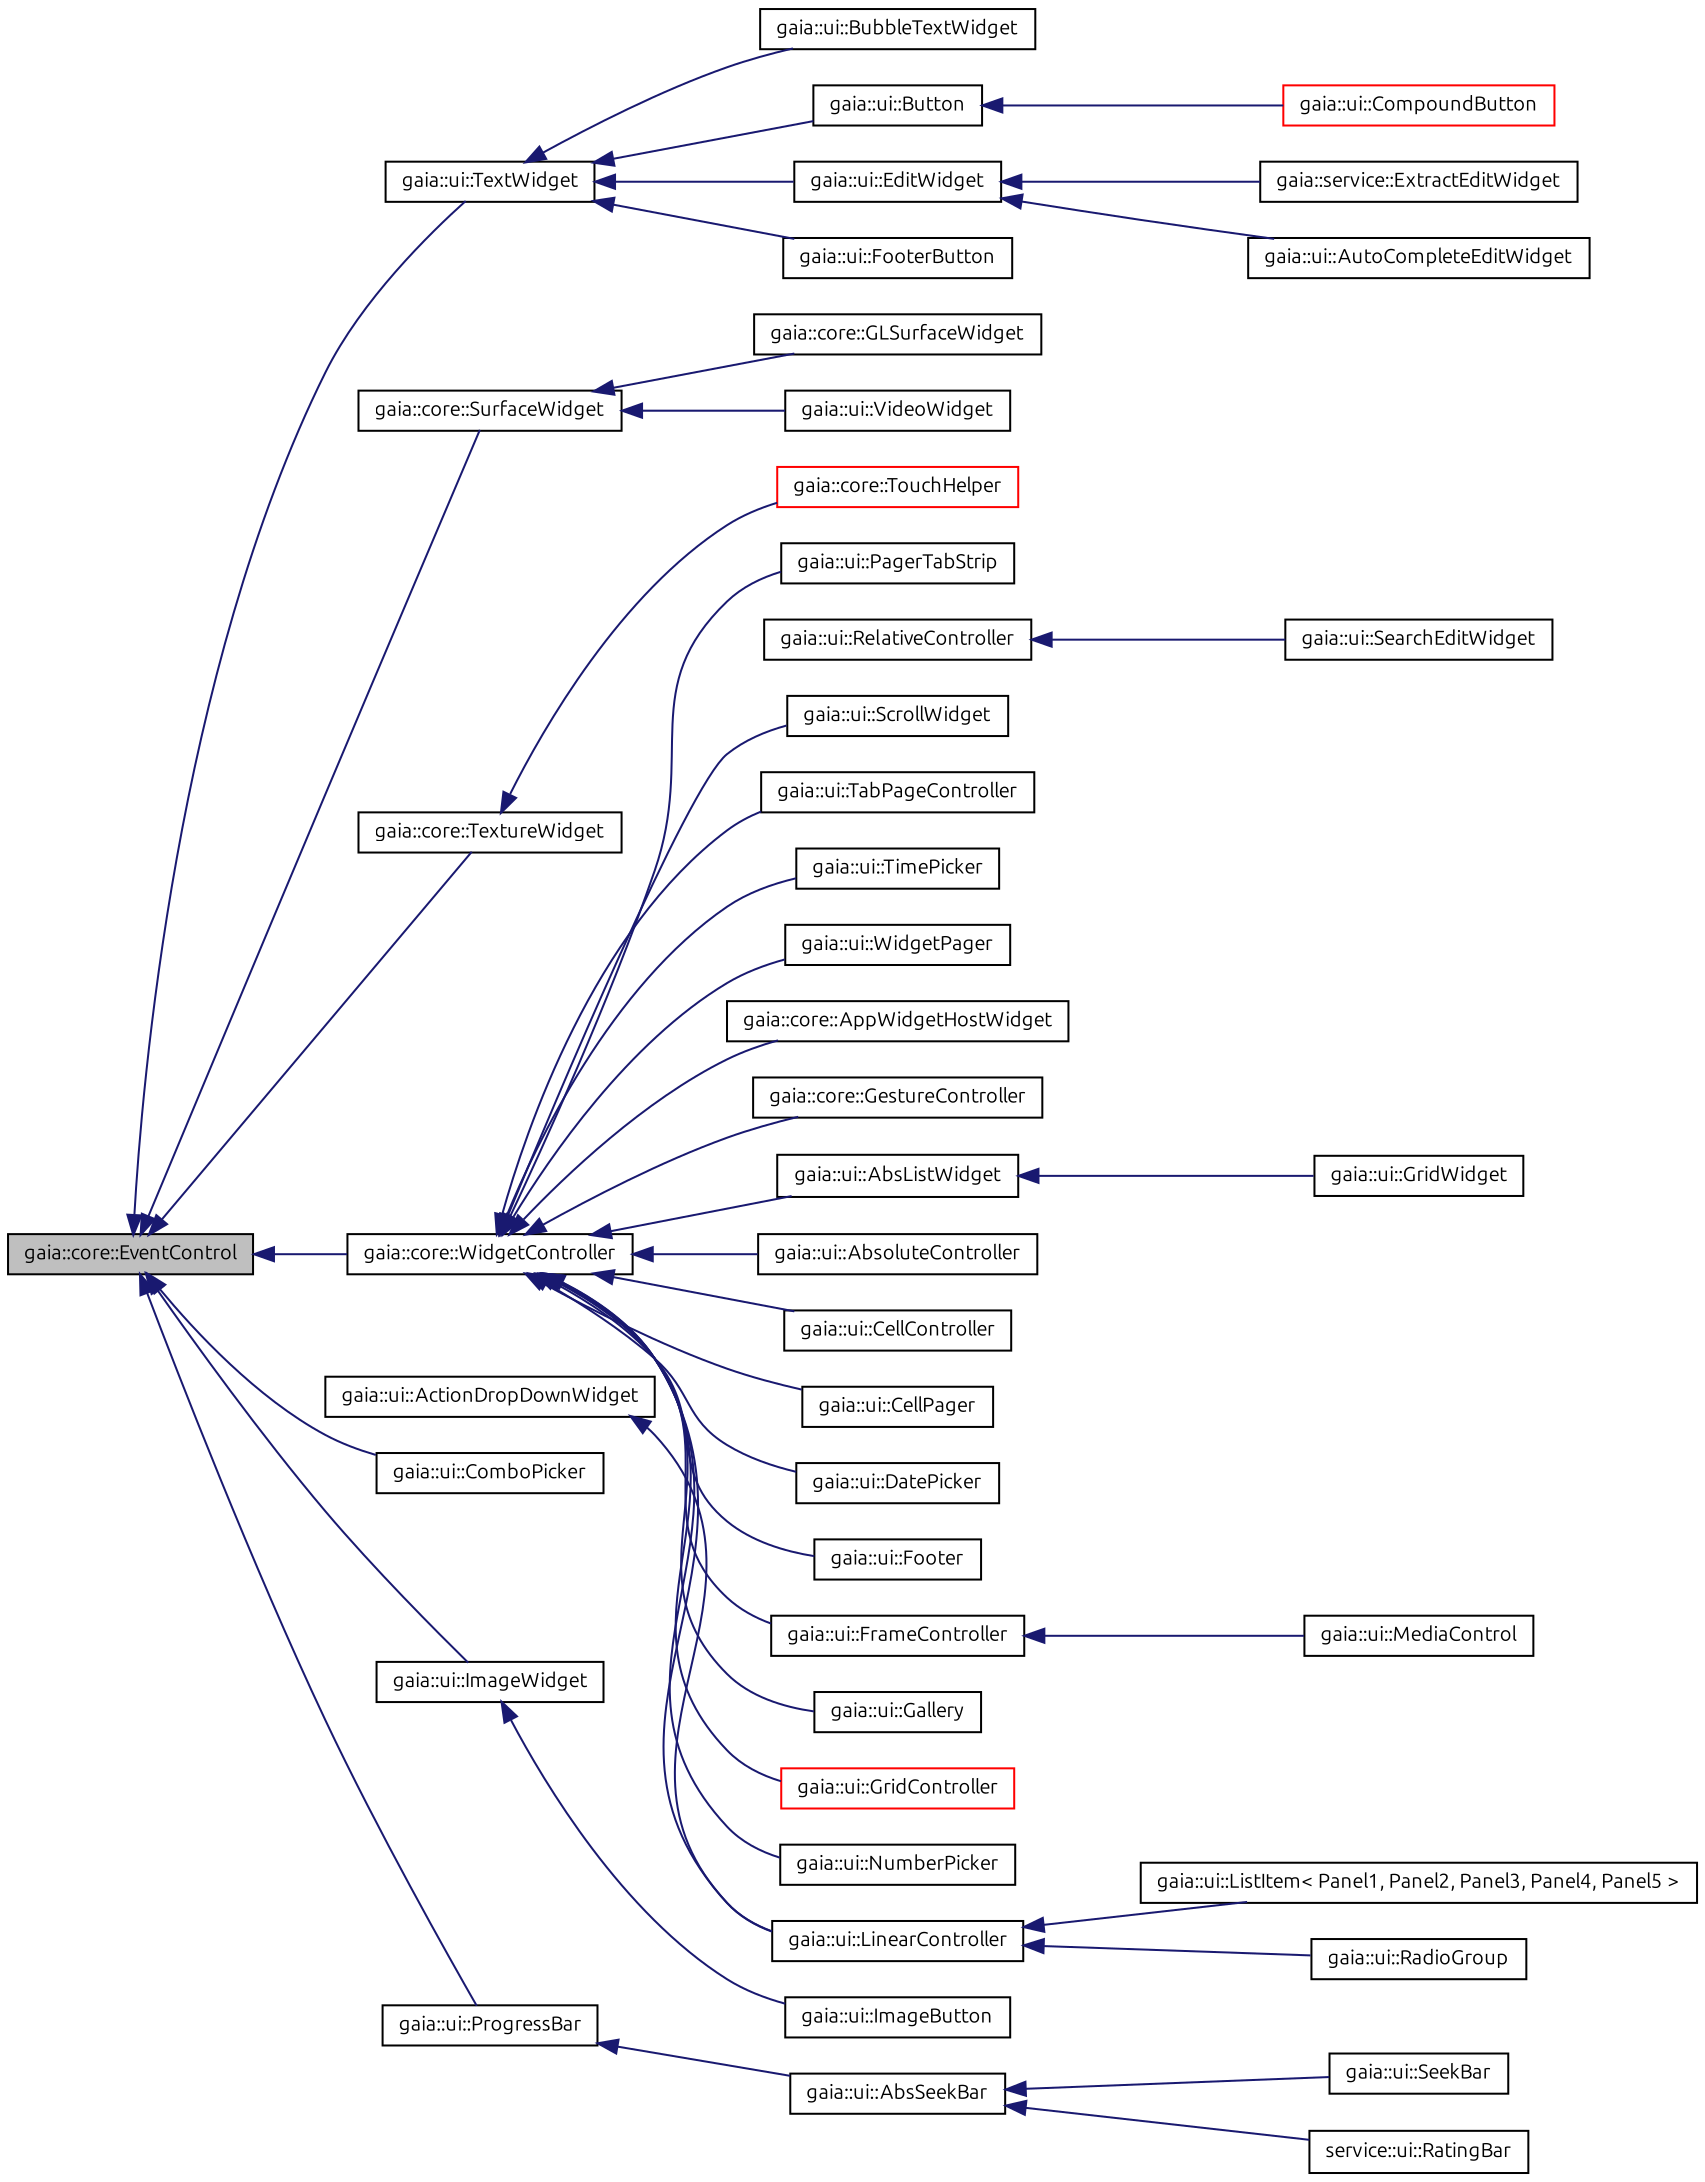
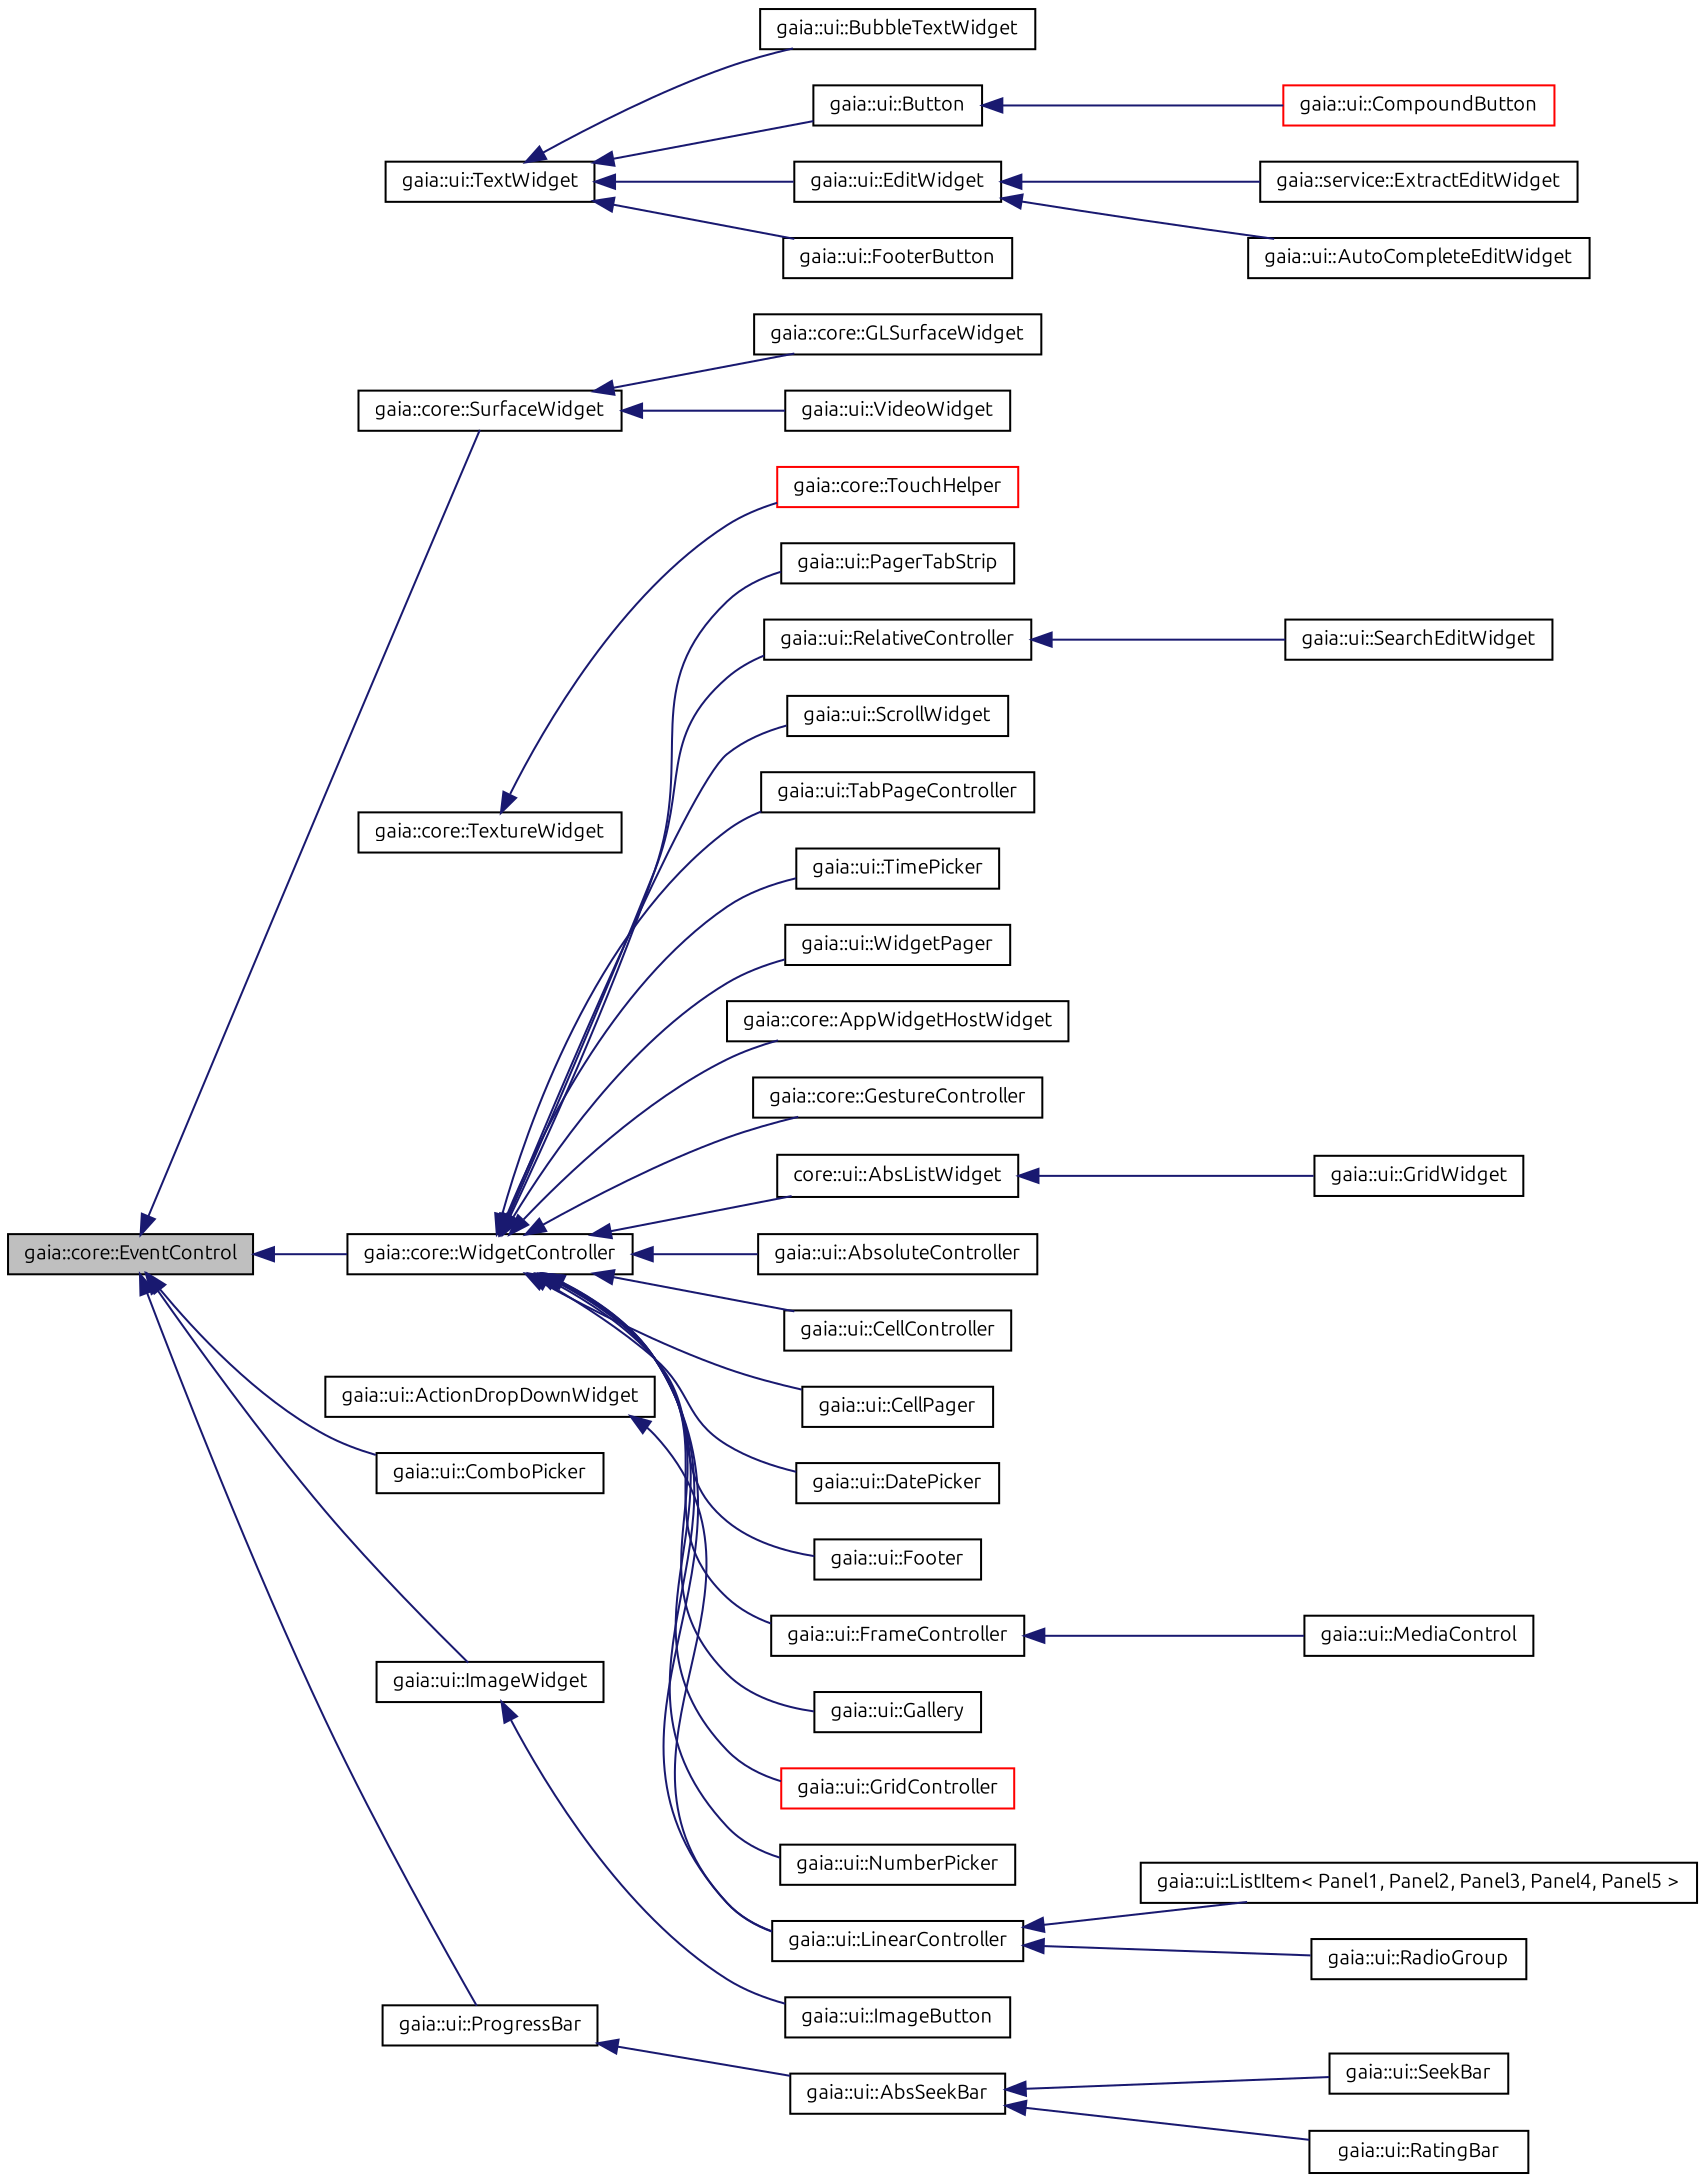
edge "gaia::ui::TextWidget" -> "gaia::core::EventControl": removed
edge "gaia::ui::RelativeController" -> "gaia::core::WidgetController": added
edge "gaia::core::TextureWidget" -> "gaia::core::EventControl": removed
node "gaia::ui::AbsListWidget": label "gaia::ui::AbsListWidget" -> "core::ui::AbsListWidget"
node "service::ui::RatingBar": label "service::ui::RatingBar" -> "gaia::ui::RatingBar"
